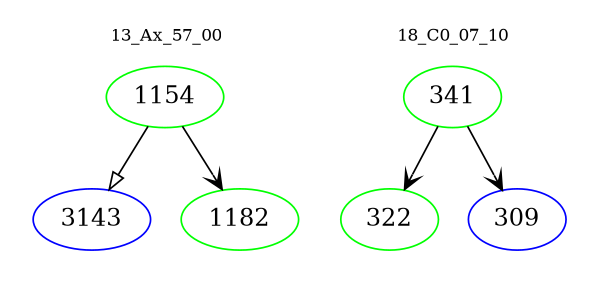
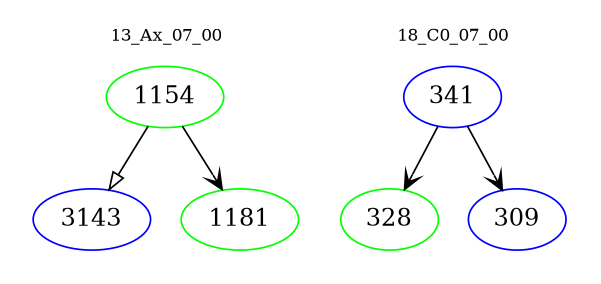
cluster "13_Ax_57_00": label "13_Ax_57_00" -> "13_Ax_07_00"
cluster "18_C0_07_10": label "18_C0_07_10" -> "18_C0_07_00"
node "341": color green -> blue
node "1182": label "1182" -> "1181"
node "322": label "322" -> "328"
